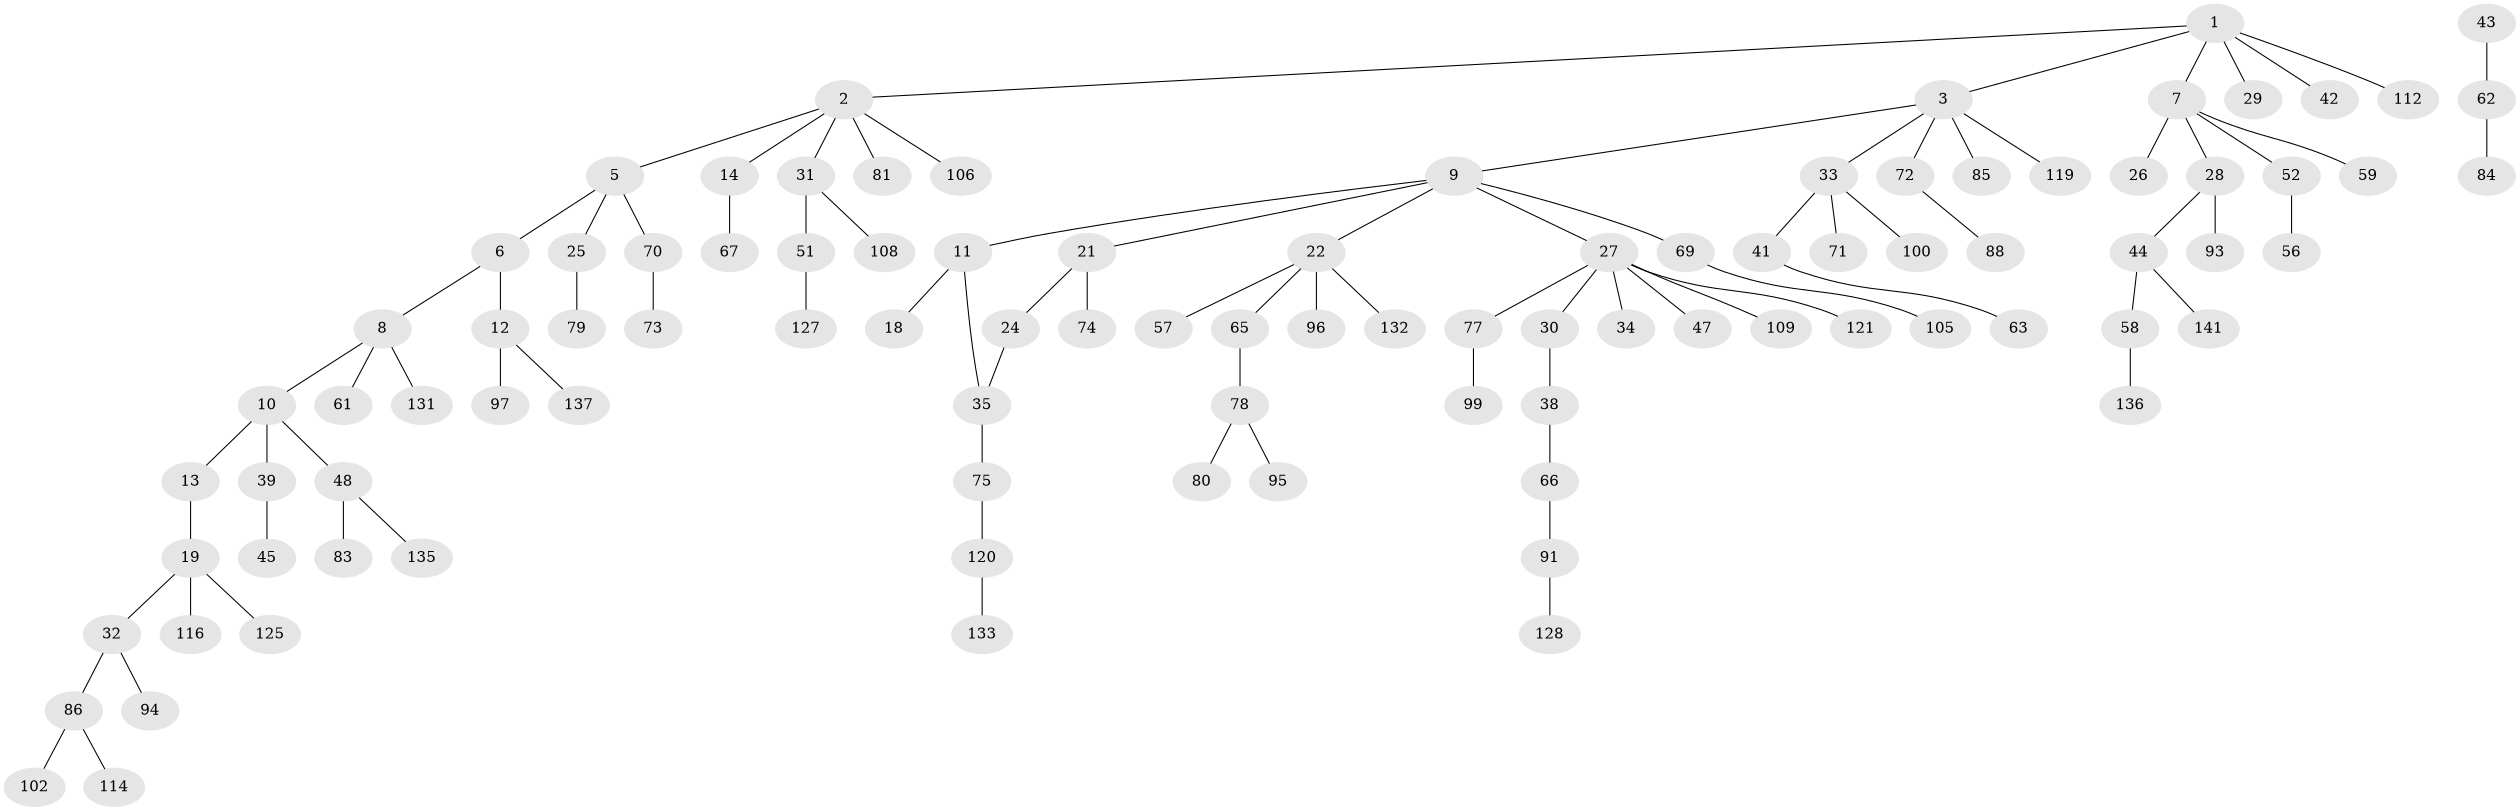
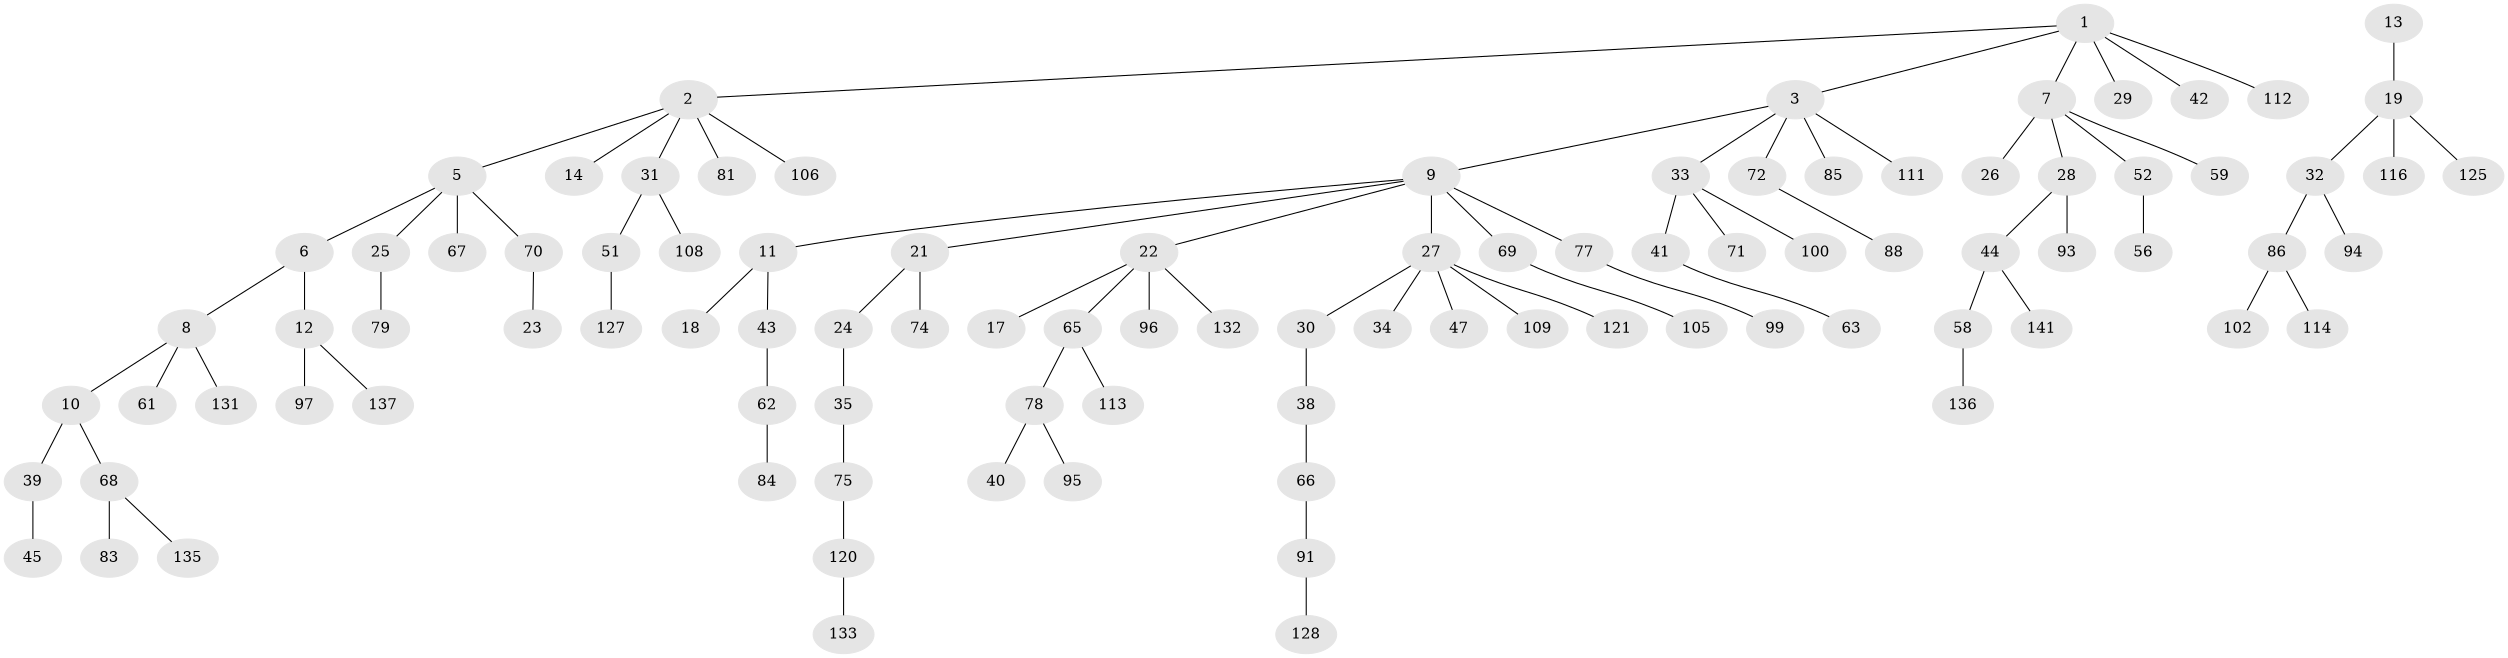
node "119": label "119" -> "111"
edge "14" -- "67": now "5" -- "67"
edge "27" -- "77": now "9" -- "77"
node "73": label "73" -> "23"
edge "11" -- "35": now "11" -- "43"
node "57": label "57" -> "17"
node "113": added
edge "10" -- "13": removed
node "48": label "48" -> "68"
node "80": label "80" -> "40"
